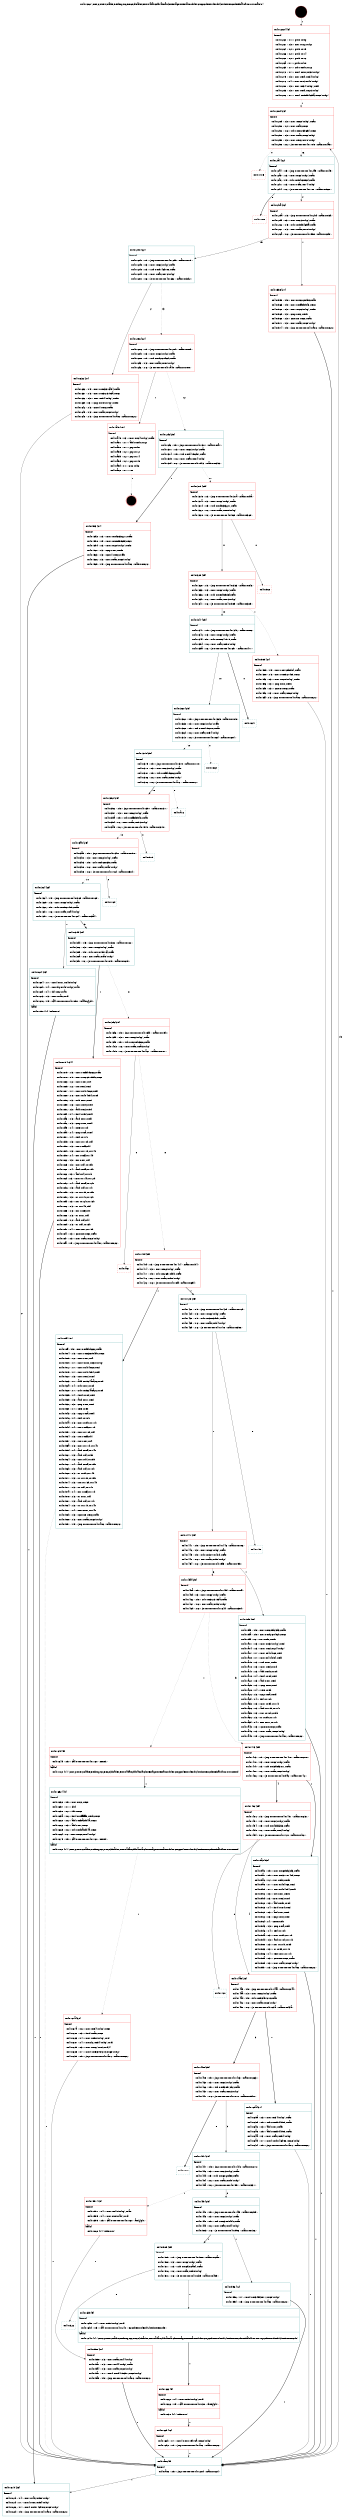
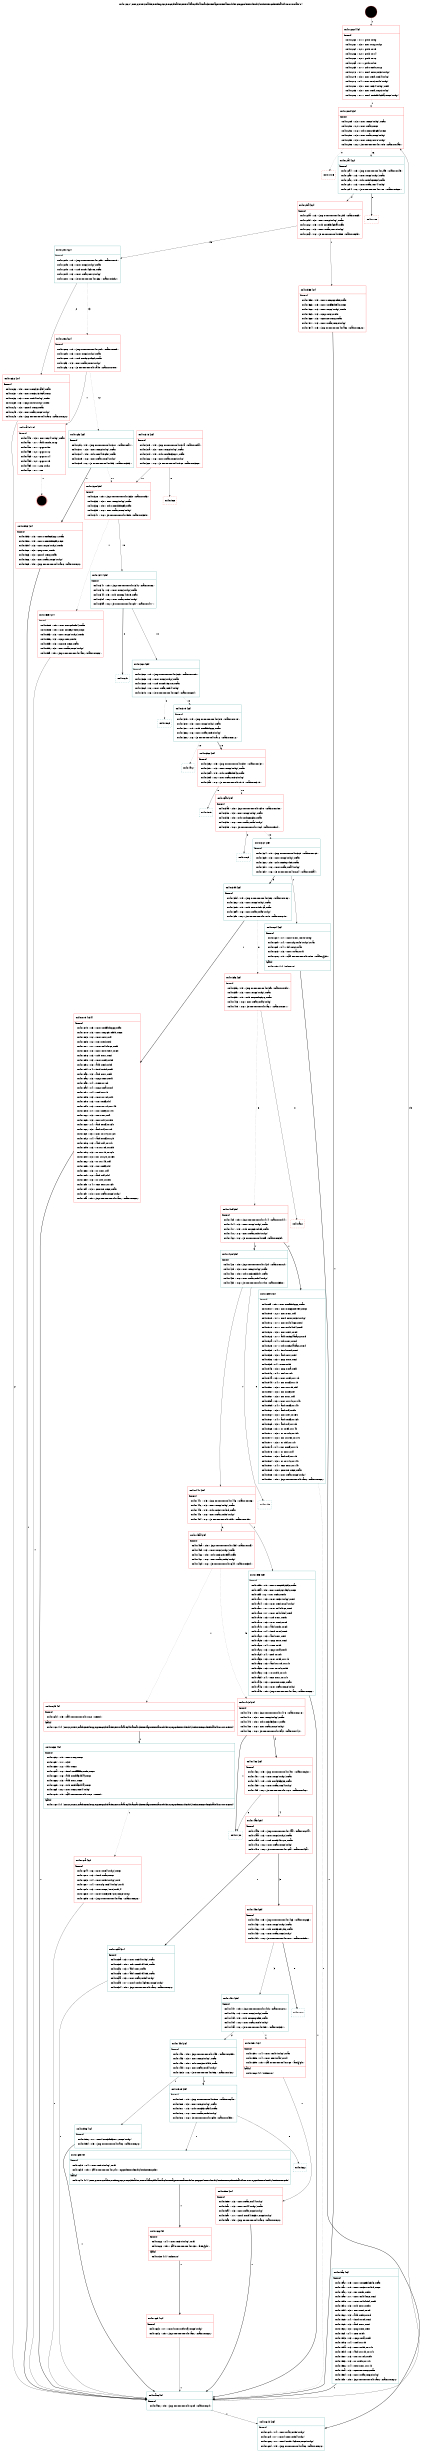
edge "0x4012fc [25]" -> "0x401315 [25]": now "0x4012fc [25]" -> "0x40132e [25]"
edge "0x401379 [25]" -> "0x401a72": label " 0" -> " 10"
edge "0x401473 [25]" -> "0x4019a2 [83]": now "0x401473 [25]" -> "0x401720"
